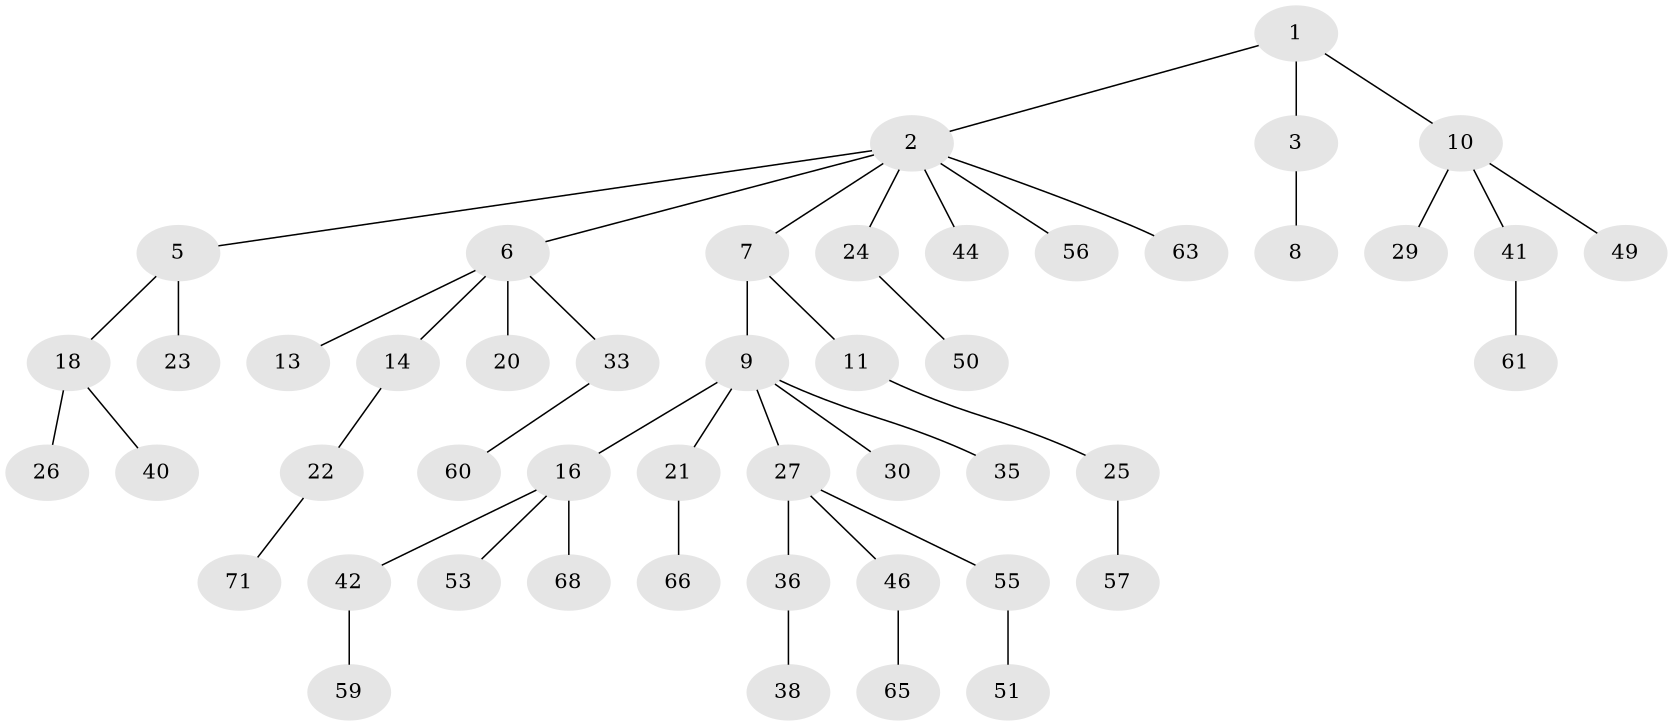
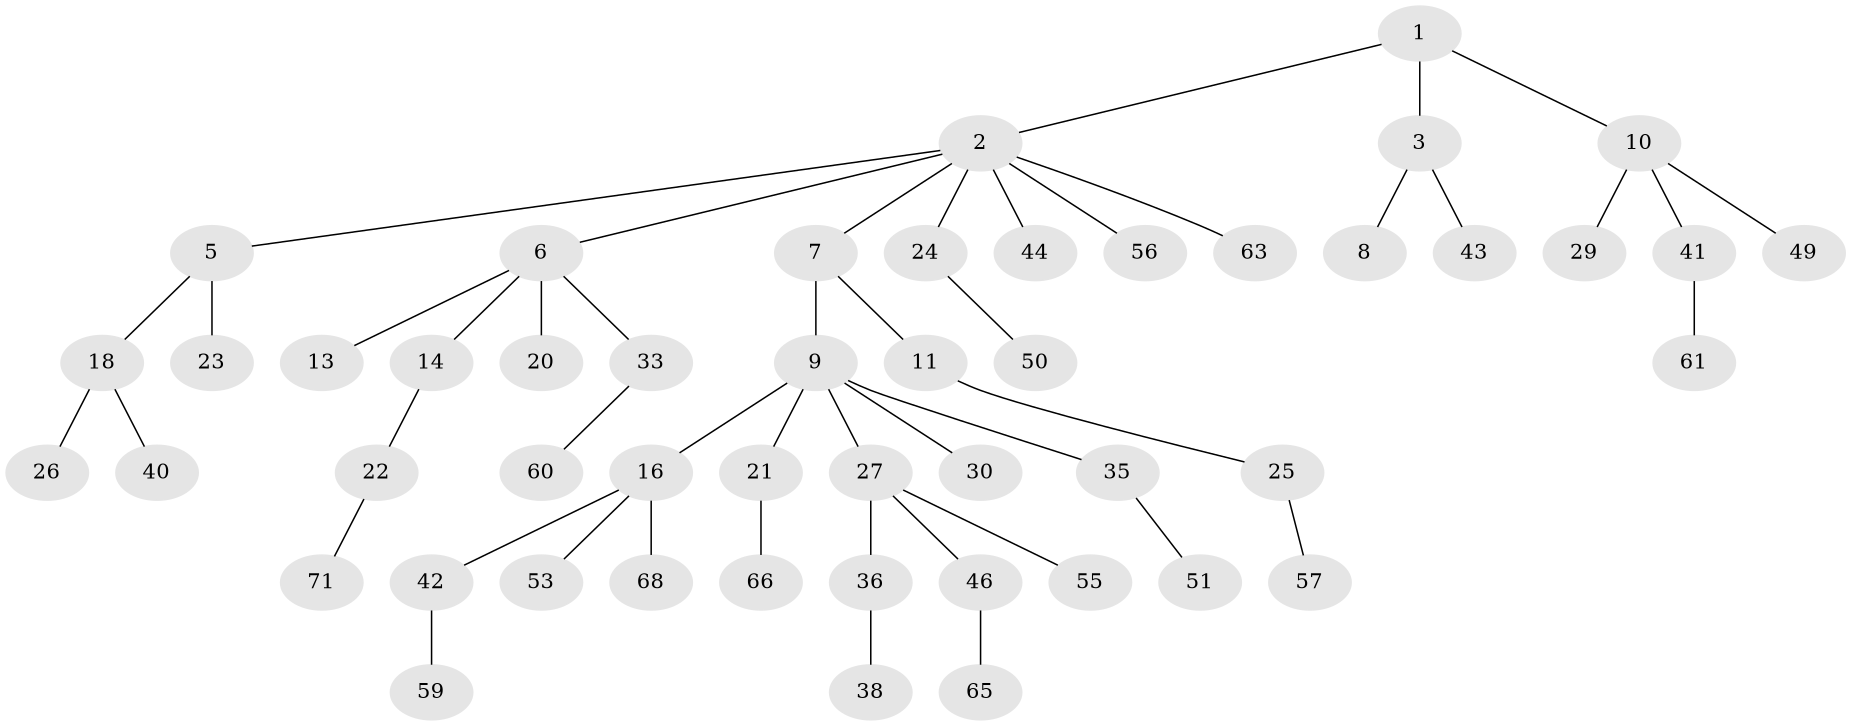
node "43": added
edge "55" -- "51": now "35" -- "51"
